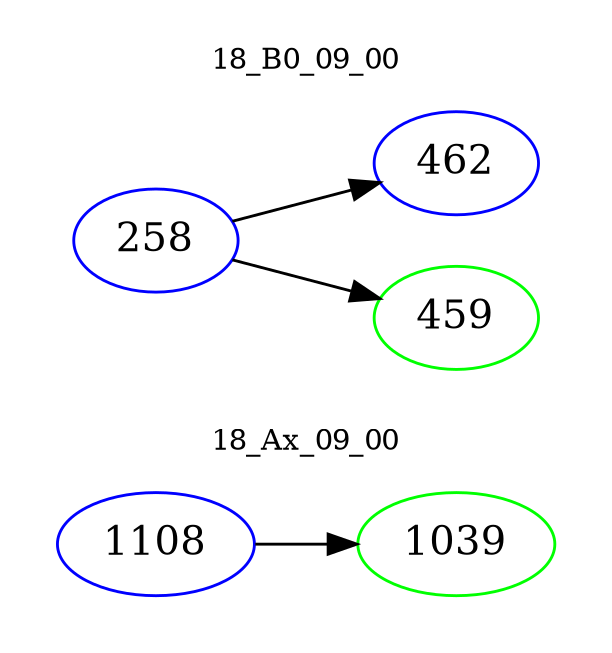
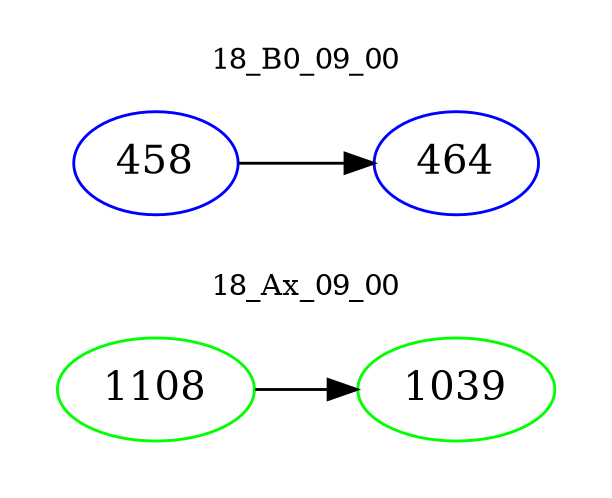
node "462": label "462" -> "464"
node "258": label "258" -> "458"
node "459": removed
node "1108": color blue -> green
